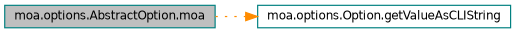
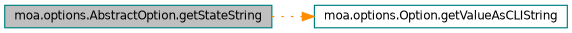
node "moa.options.AbstractOption.moa": label "moa.options.AbstractOption.moa" -> "moa.options.AbstractOption.getStateString"
